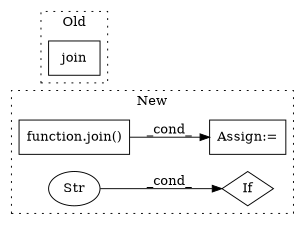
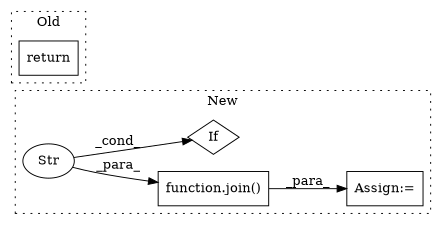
node "join": label "join" -> "return"
edge "function.join()" -> "Assign:=": label "_cond_" -> "_para_"
edge "Str" -> "function.join()": added, label "_para_"
